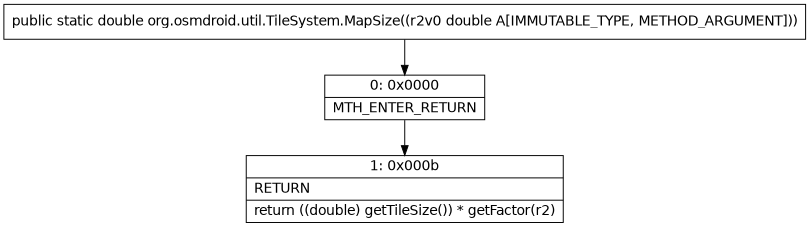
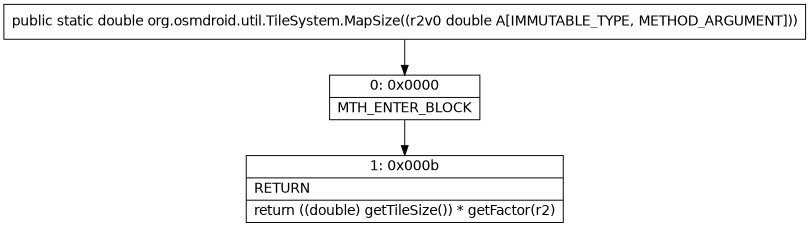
node "0: 0x0000": text "MTH_ENTER_RETURN" -> "MTH_ENTER_BLOCK"
